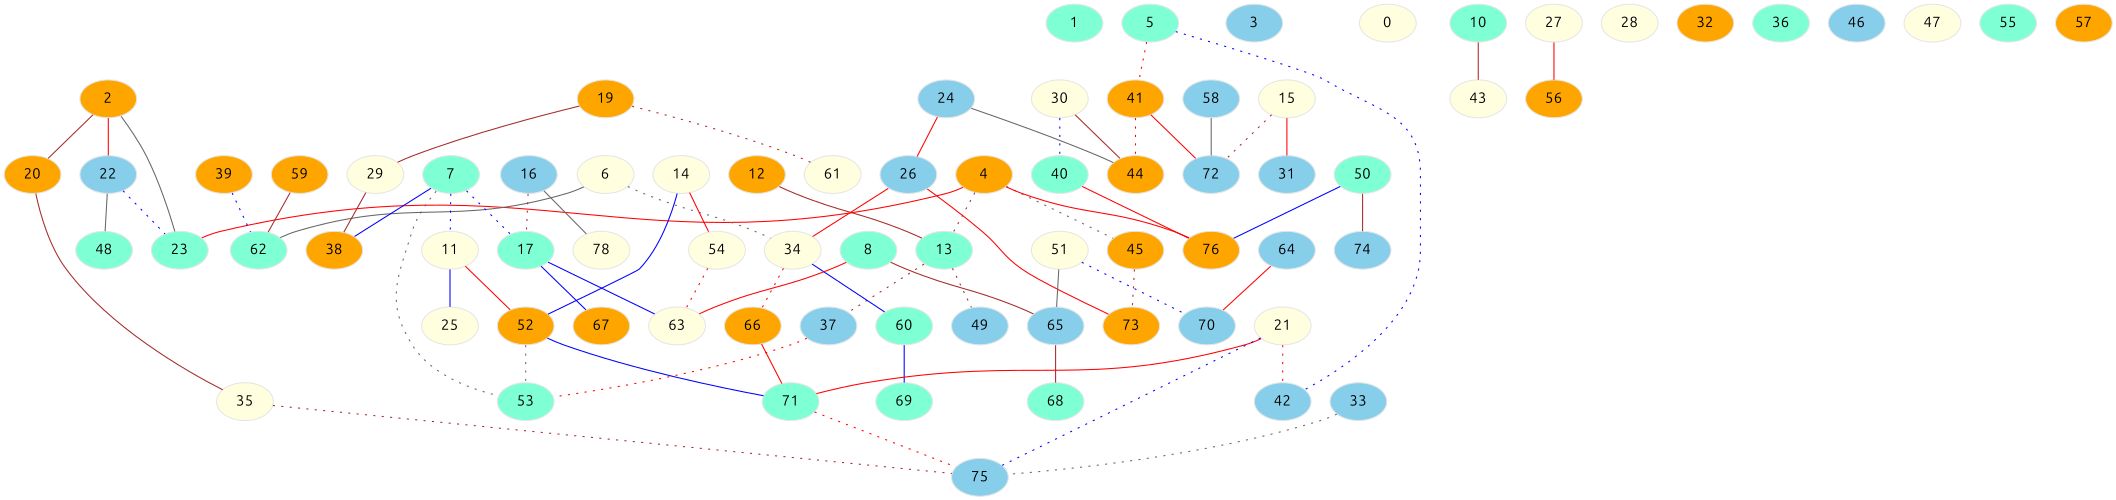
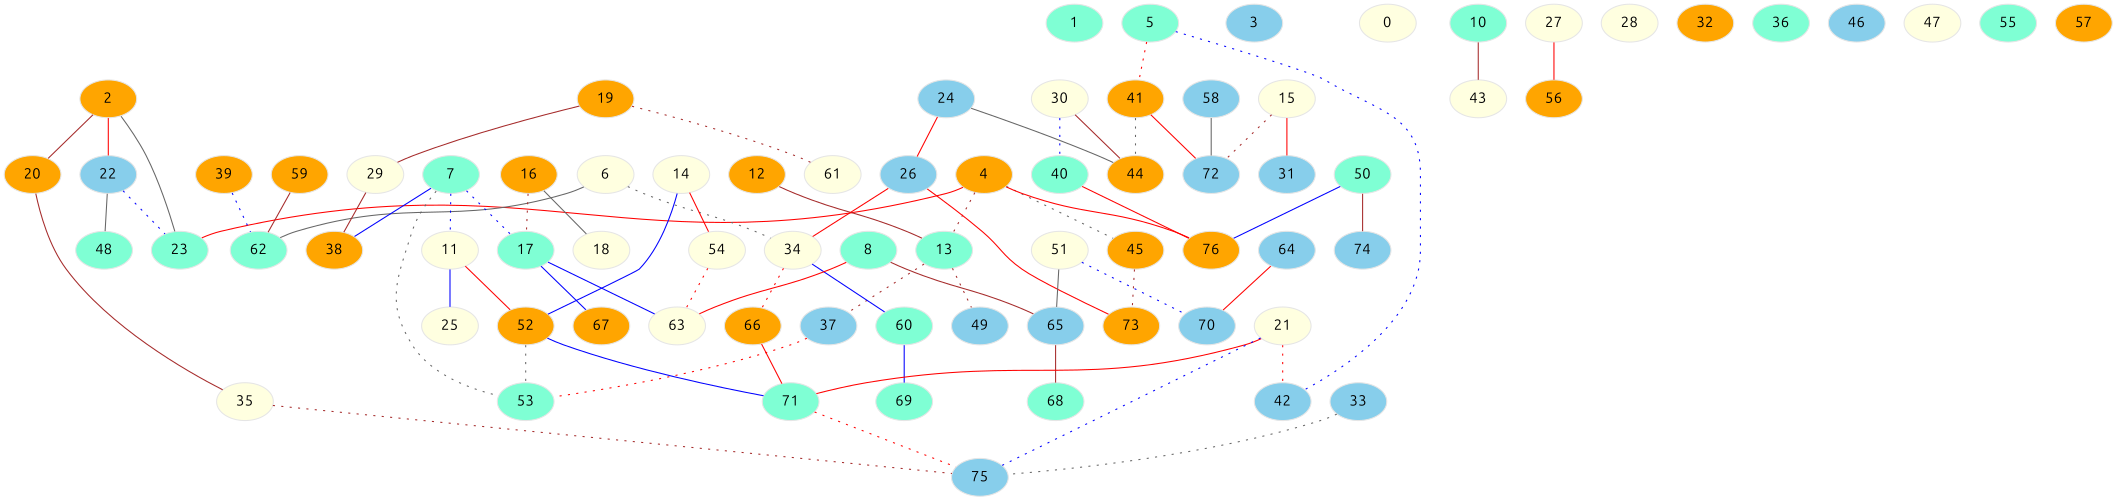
edge "41" -- "44": color red -> gray40
node "16": fillcolor skyblue -> orange
node "78": label "78" -> "18"
